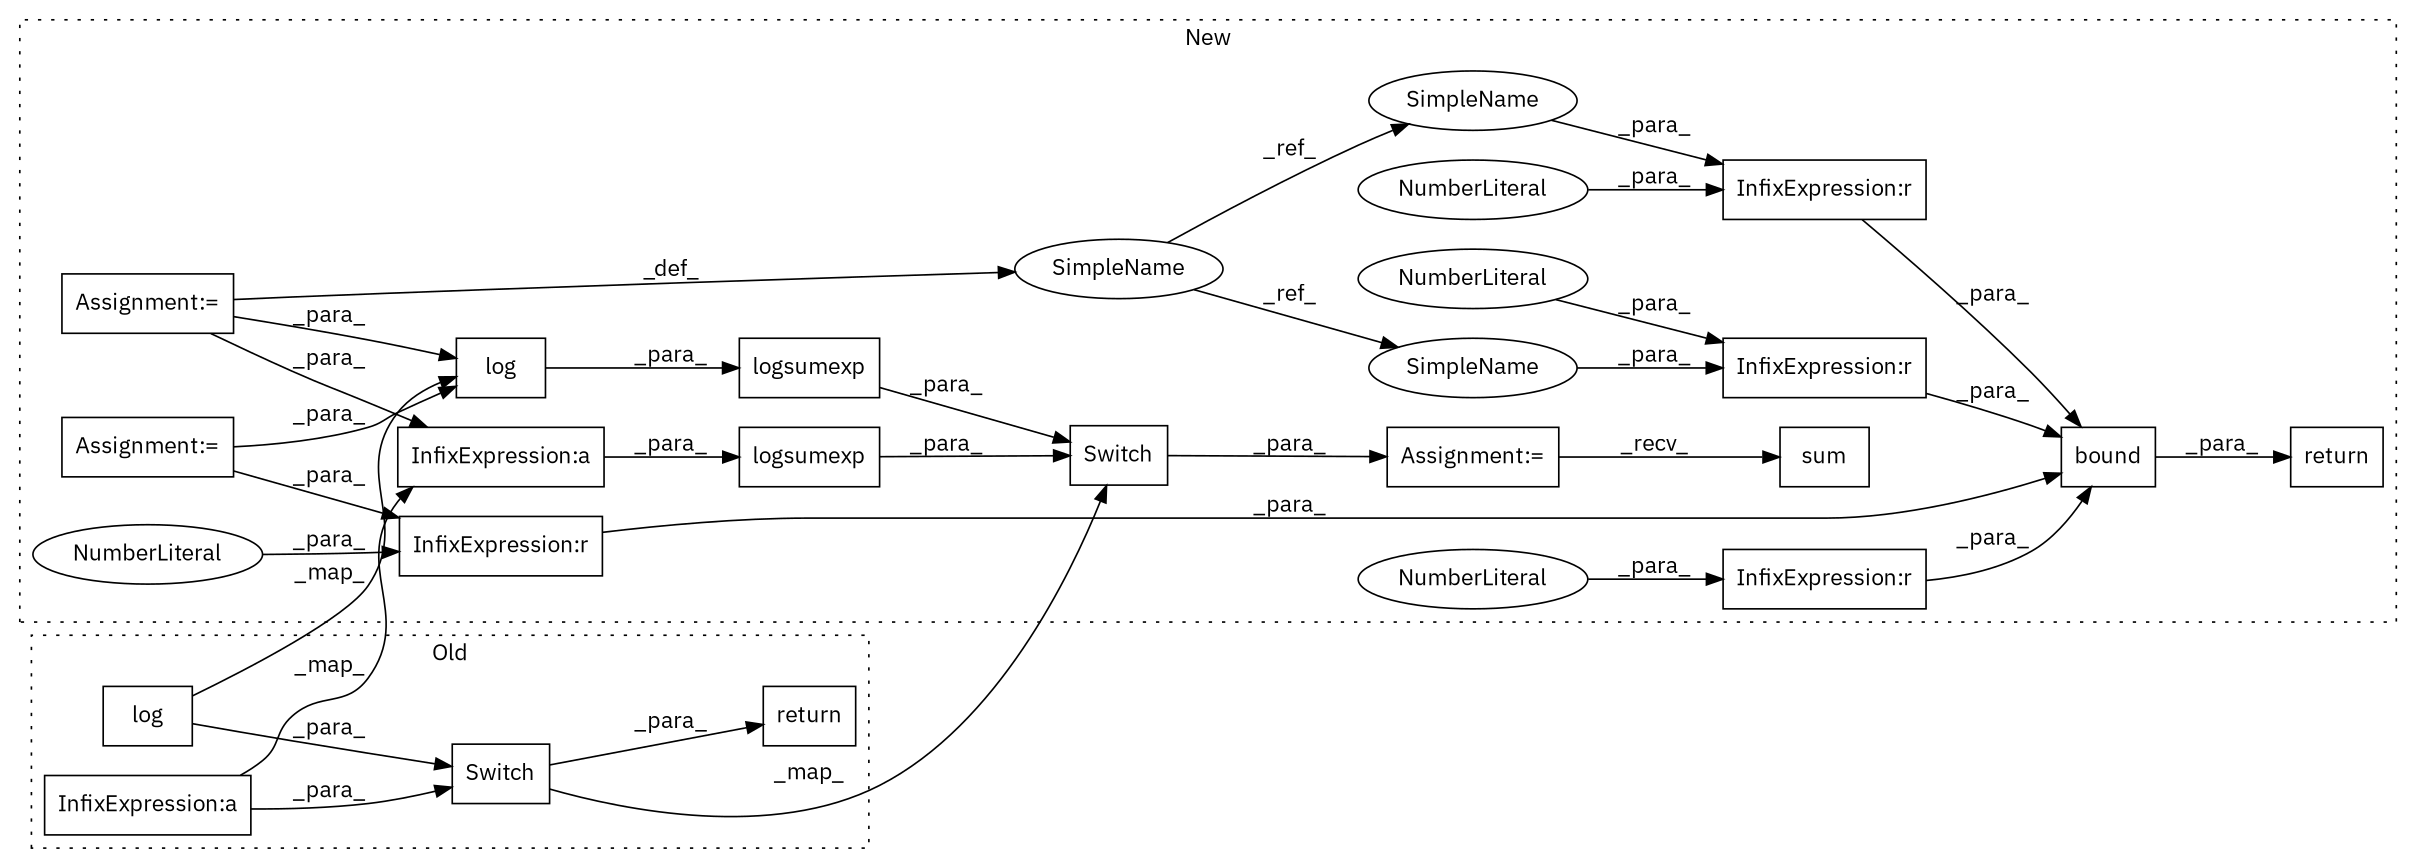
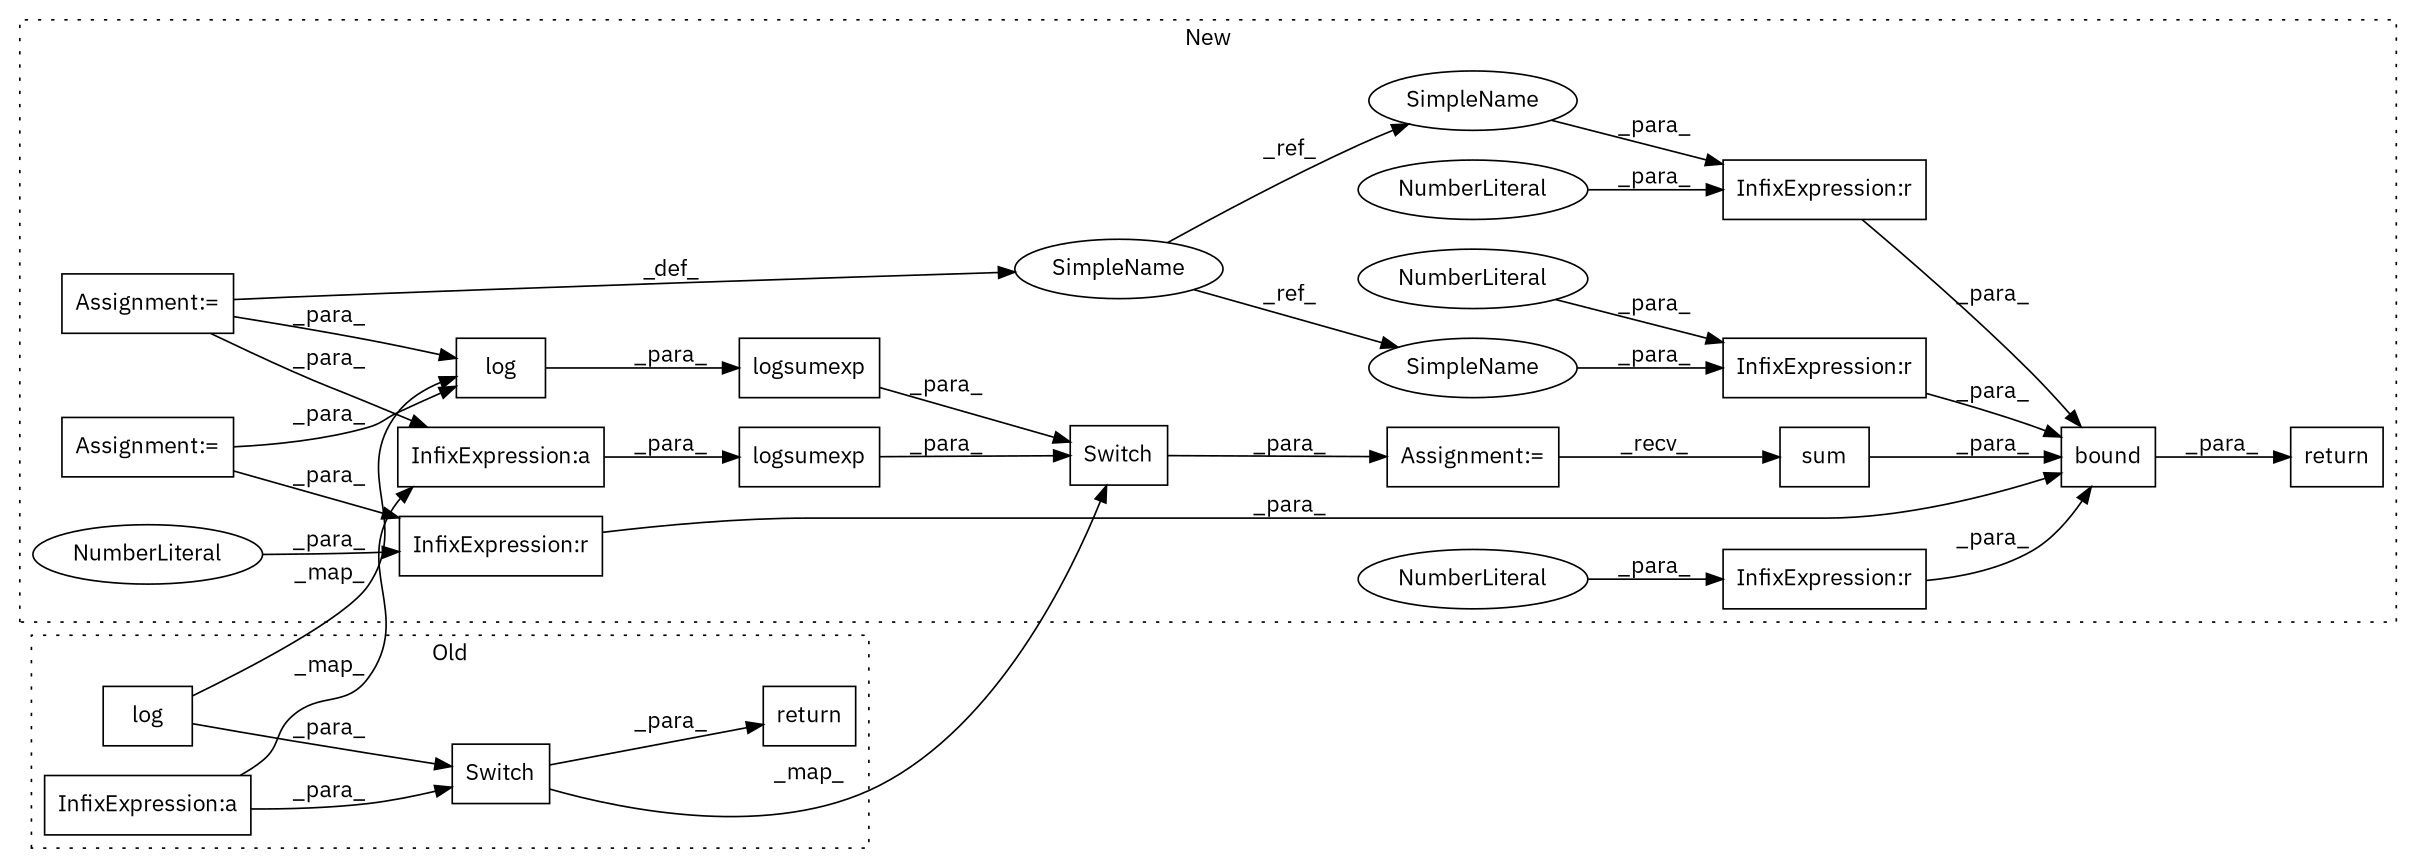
edge "sum" -> "bound": added, label "_para_"
